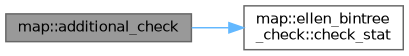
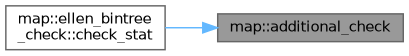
edge "map::additional_check" -> "map::ellen_bintree _check::check_stat": reversed
